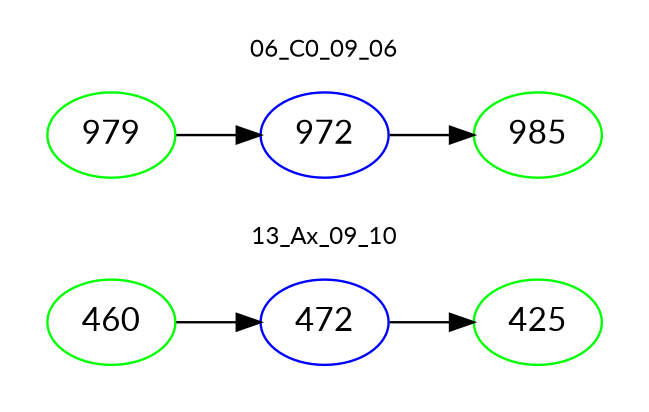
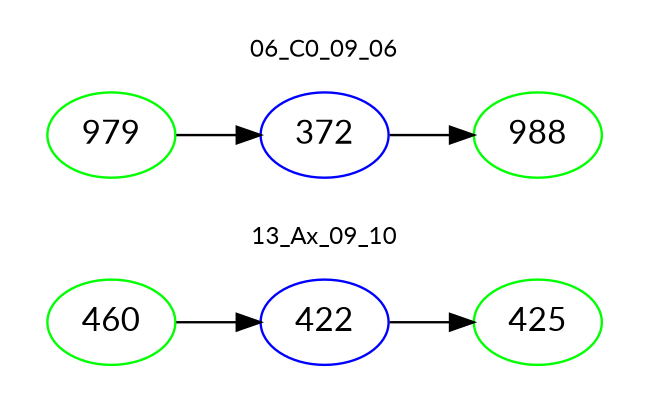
node "972": label "972" -> "372"
node "985": label "985" -> "988"
node "472": label "472" -> "422"
